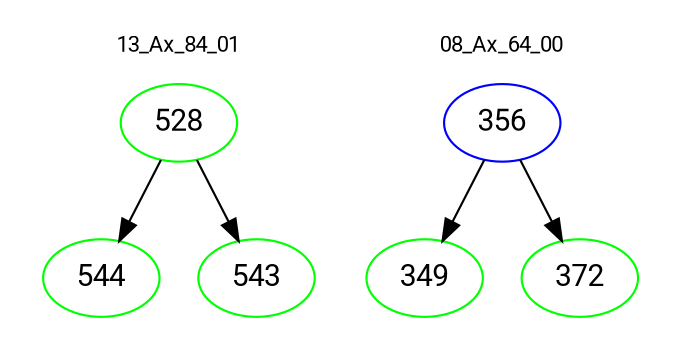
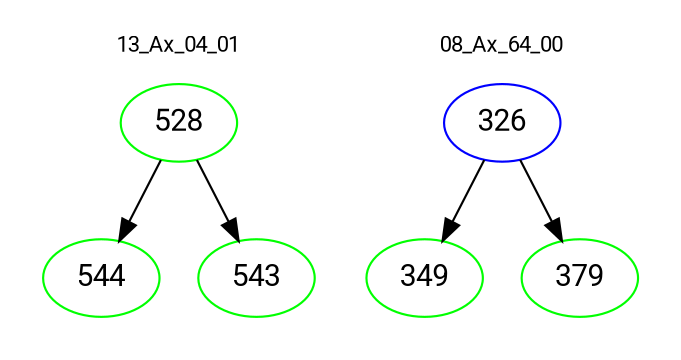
cluster "13_Ax_84_01": label "13_Ax_84_01" -> "13_Ax_04_01"
node "356": label "356" -> "326"
node "372": label "372" -> "379"
